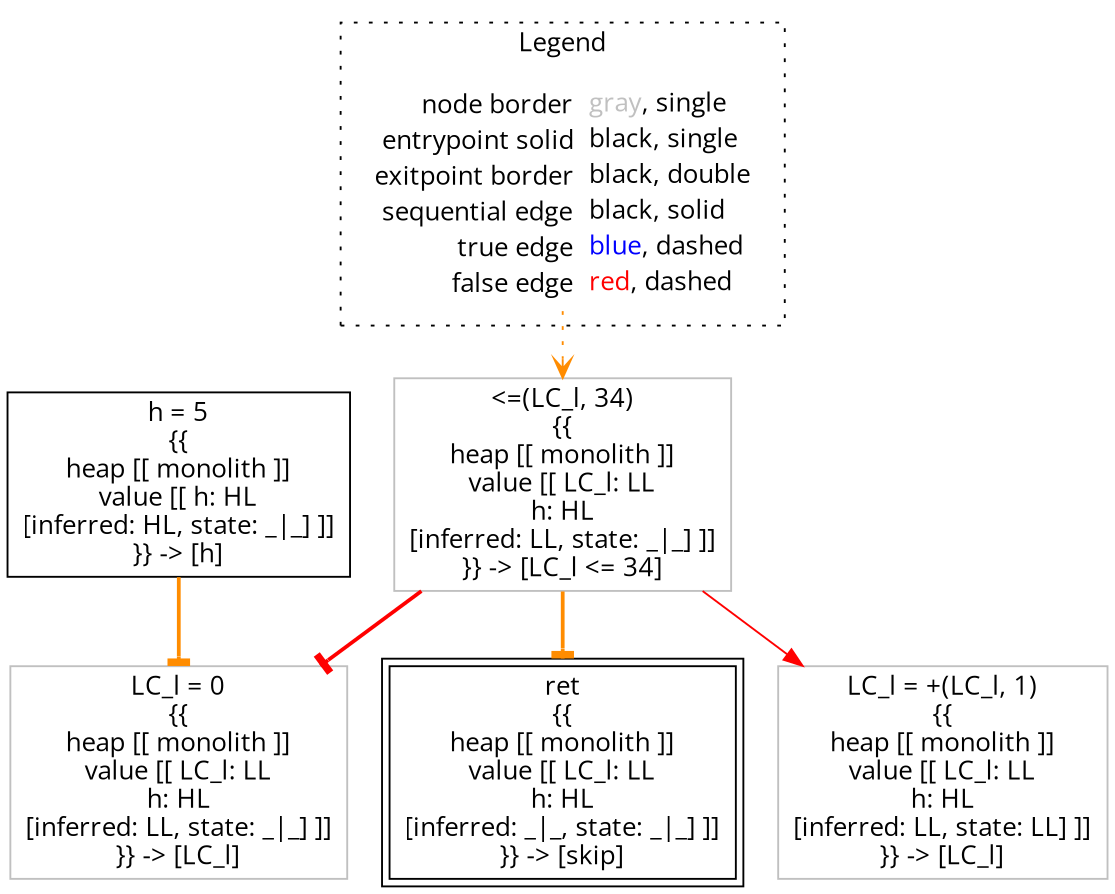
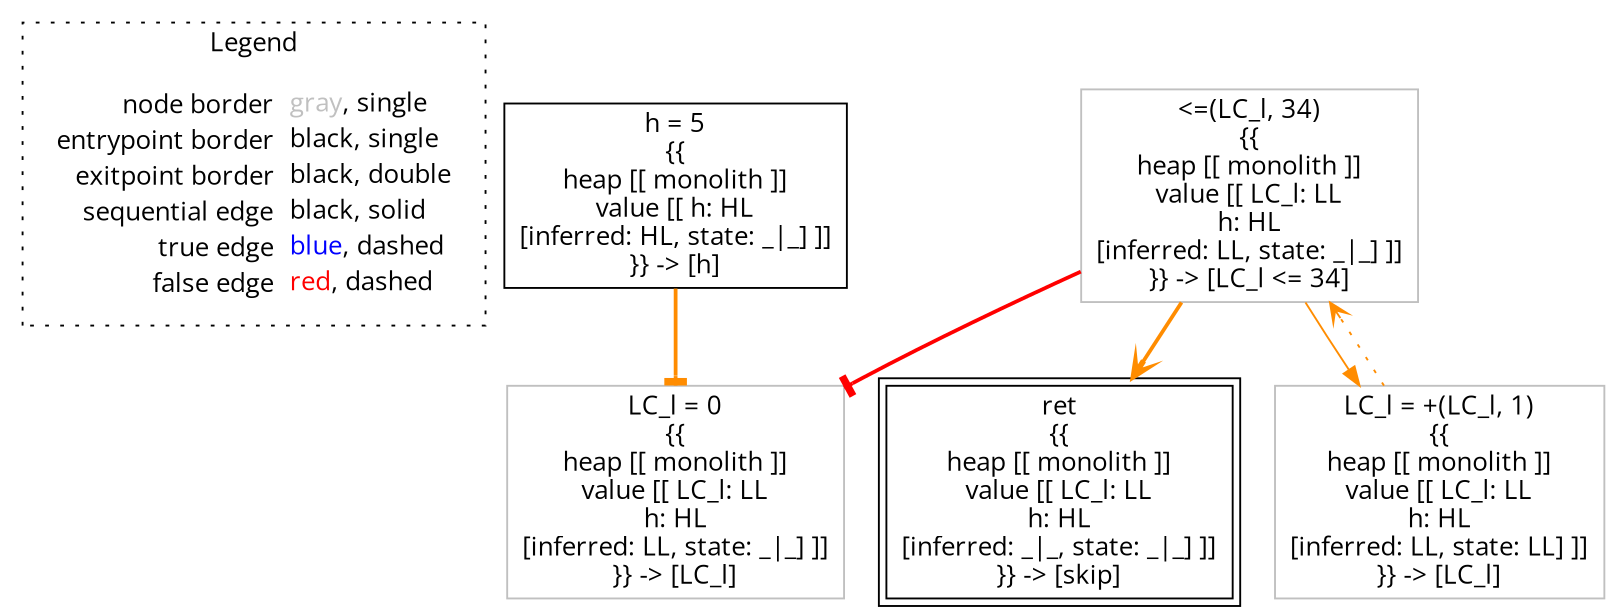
node "node border": text "entrypoint solid" -> "entrypoint border"
edge "node border" -> "<=(LC_l, 34)": now "LC_l = +(LC_l, 1)" -> "<=(LC_l, 34)"
edge "<=(LC_l, 34)" -> "ret": arrowhead tee -> vee
edge "<=(LC_l, 34)" -> "LC_l = +(LC_l, 1)": color red -> darkorange
